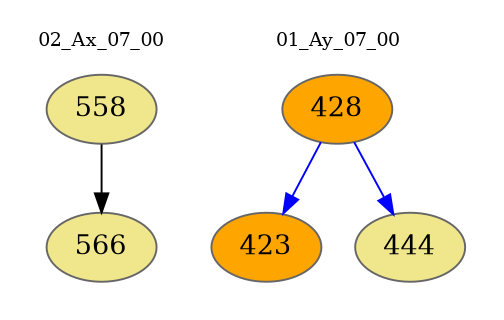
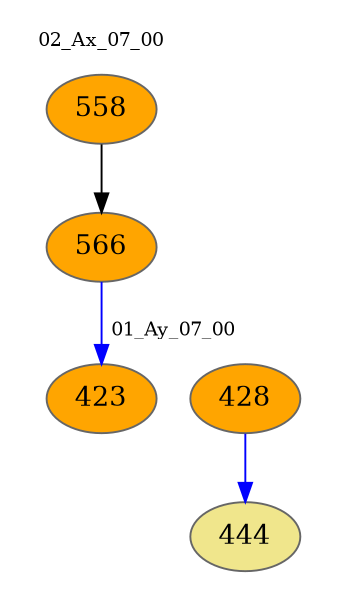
node "558": fillcolor khaki -> orange
edge "428" -> "423": now "566" -> "423"
node "566": fillcolor khaki -> orange
